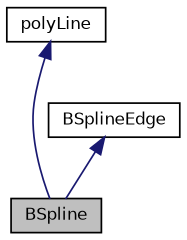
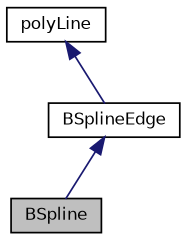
edge "BSpline" -> "polyLine": now "BSplineEdge" -> "polyLine"
